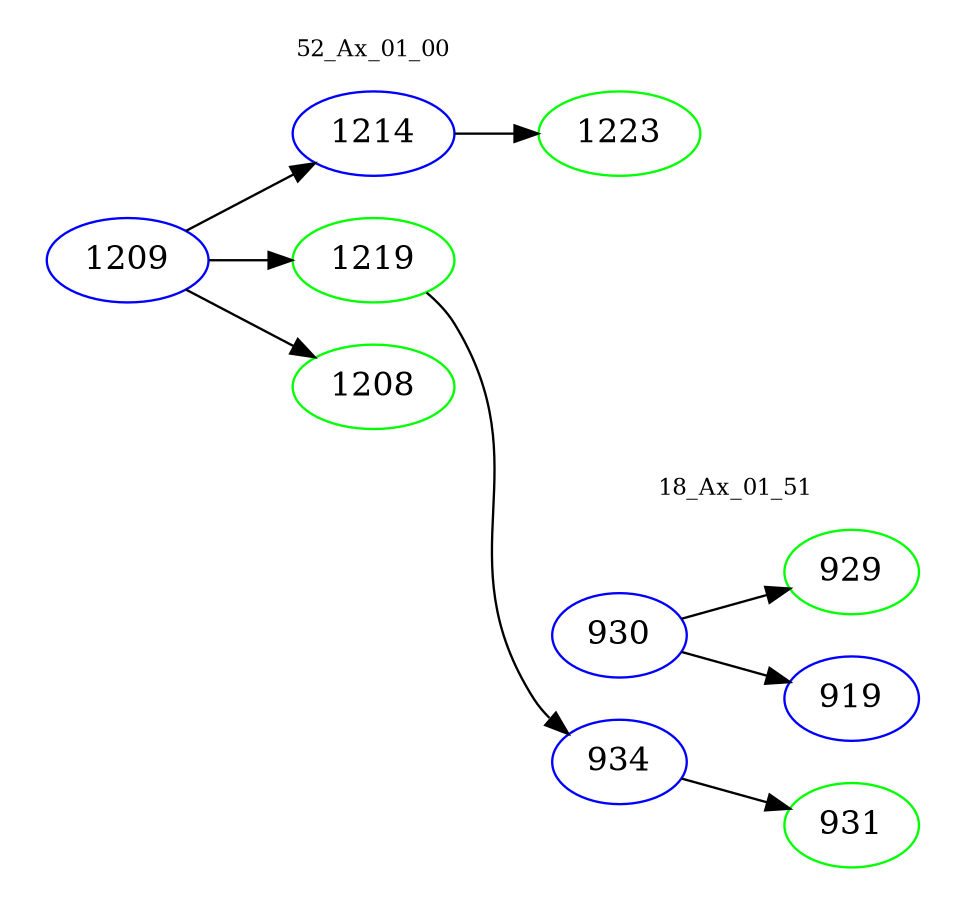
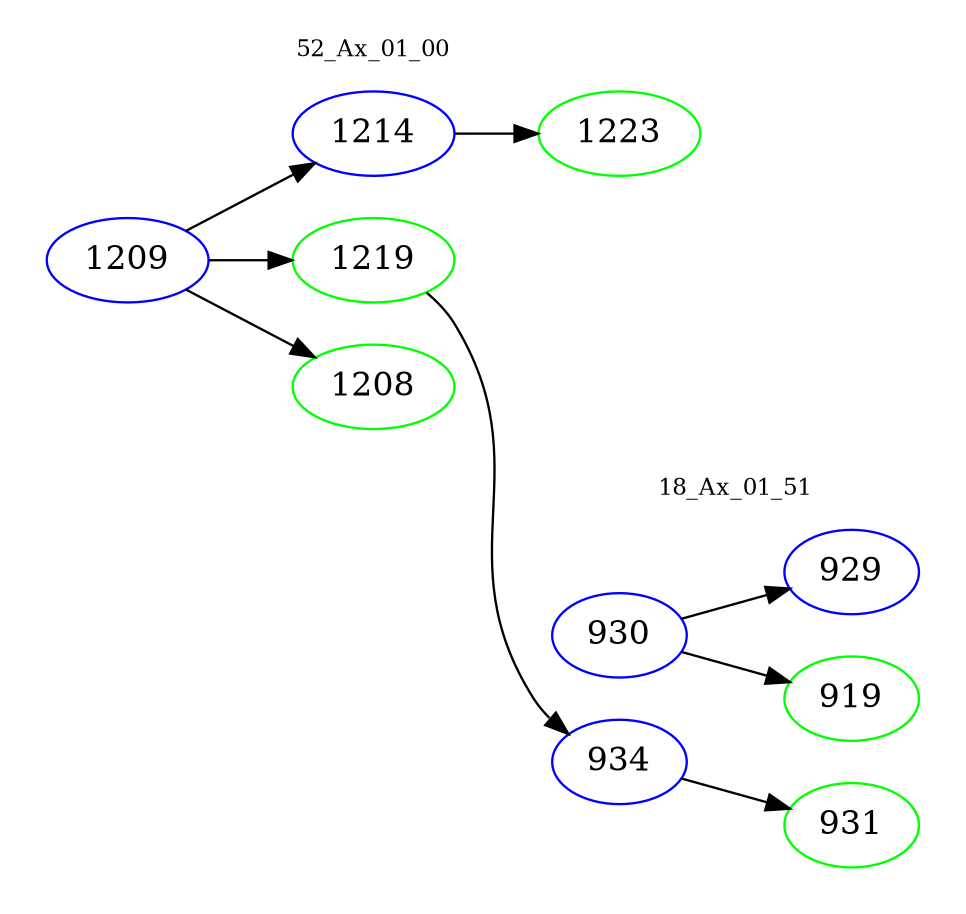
node "929": color green -> blue
node "919": color blue -> green
